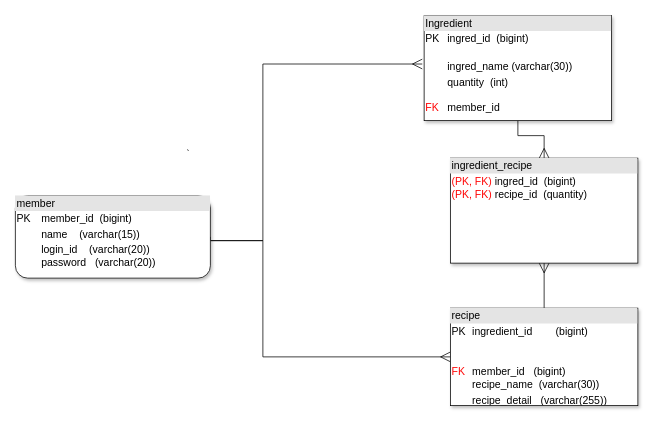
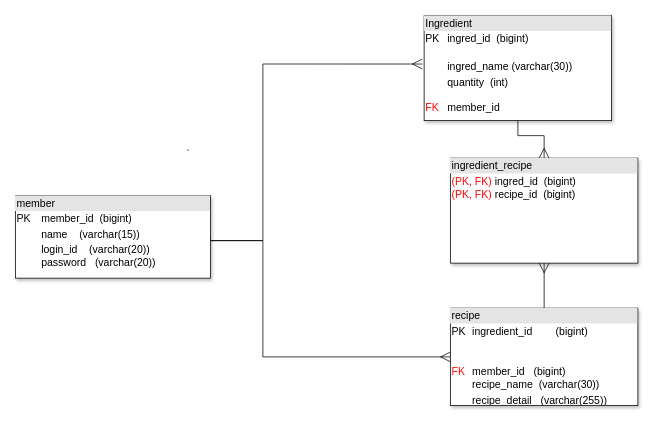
node "ingredient_recipe (PK, FK) ingred_id (bigint) (PK, FK) recipe_id (quantity)": label "ingredient_recipe (PK, FK) ingred_id (bigint) (PK, FK) recipe_id (quantity)" -> "ingredient_recipe (PK, FK) ingred_id (bigint) (PK, FK) recipe_id (bigint)"
node "member PK member_id (bigint) name (varchar(15)) login_id (varchar(20)) password (varchar(20))": shape rounded rectangle -> rectangle
